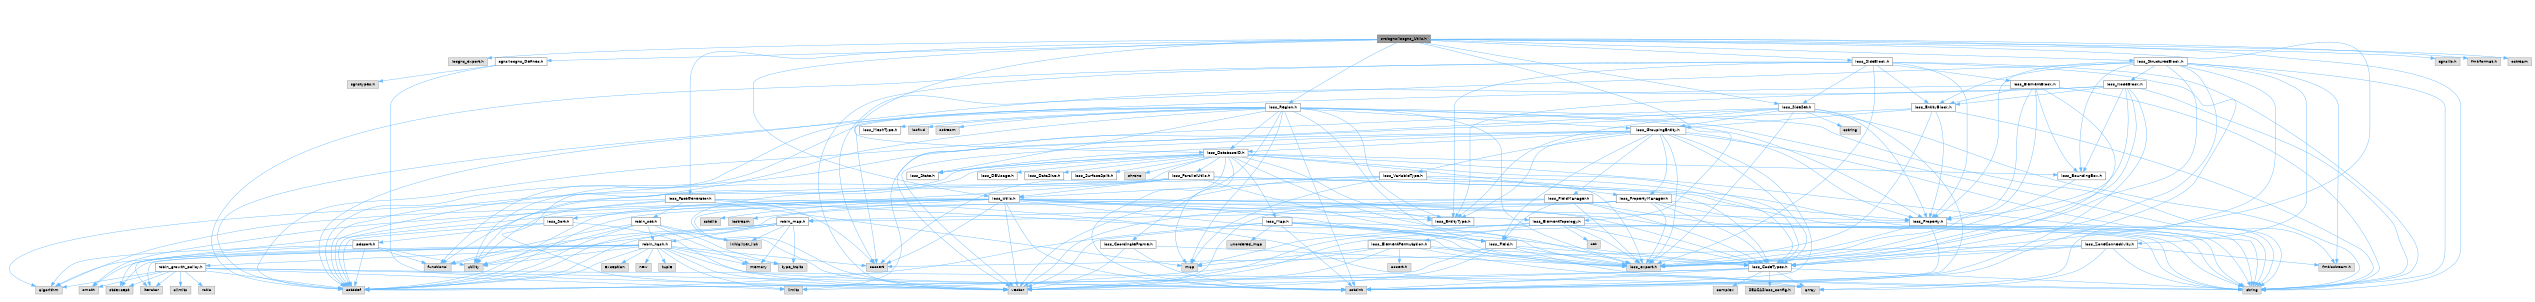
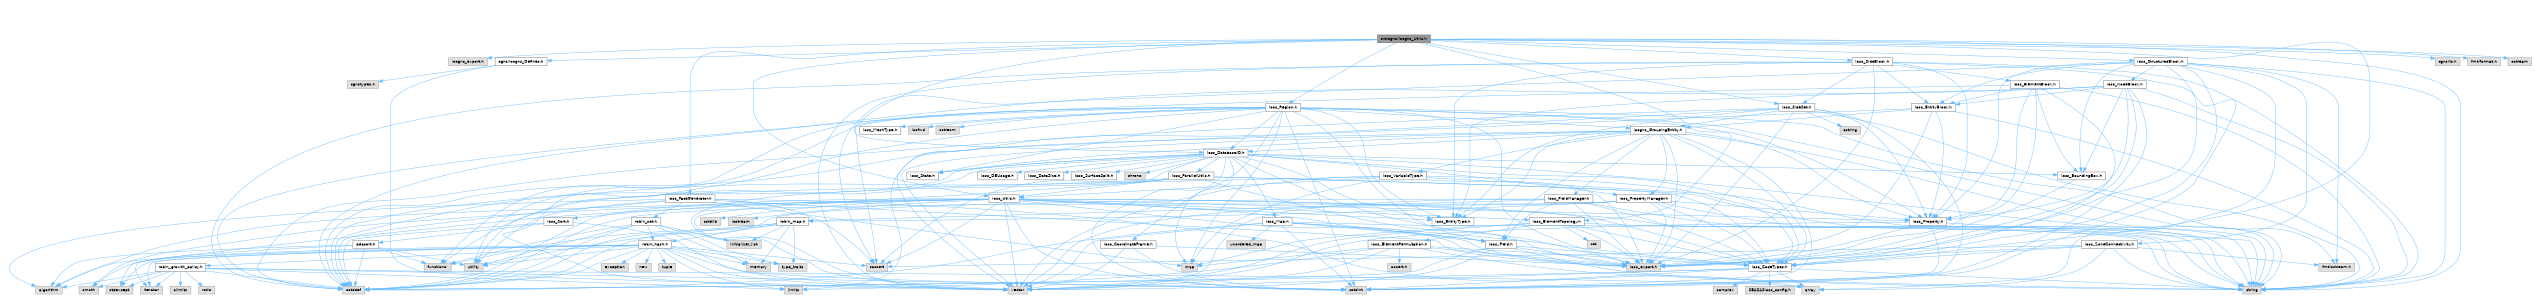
node "Ioss_GroupingEntity.h": label "Ioss_GroupingEntity.h" -> "Iocgns_GroupingEntity.h"
